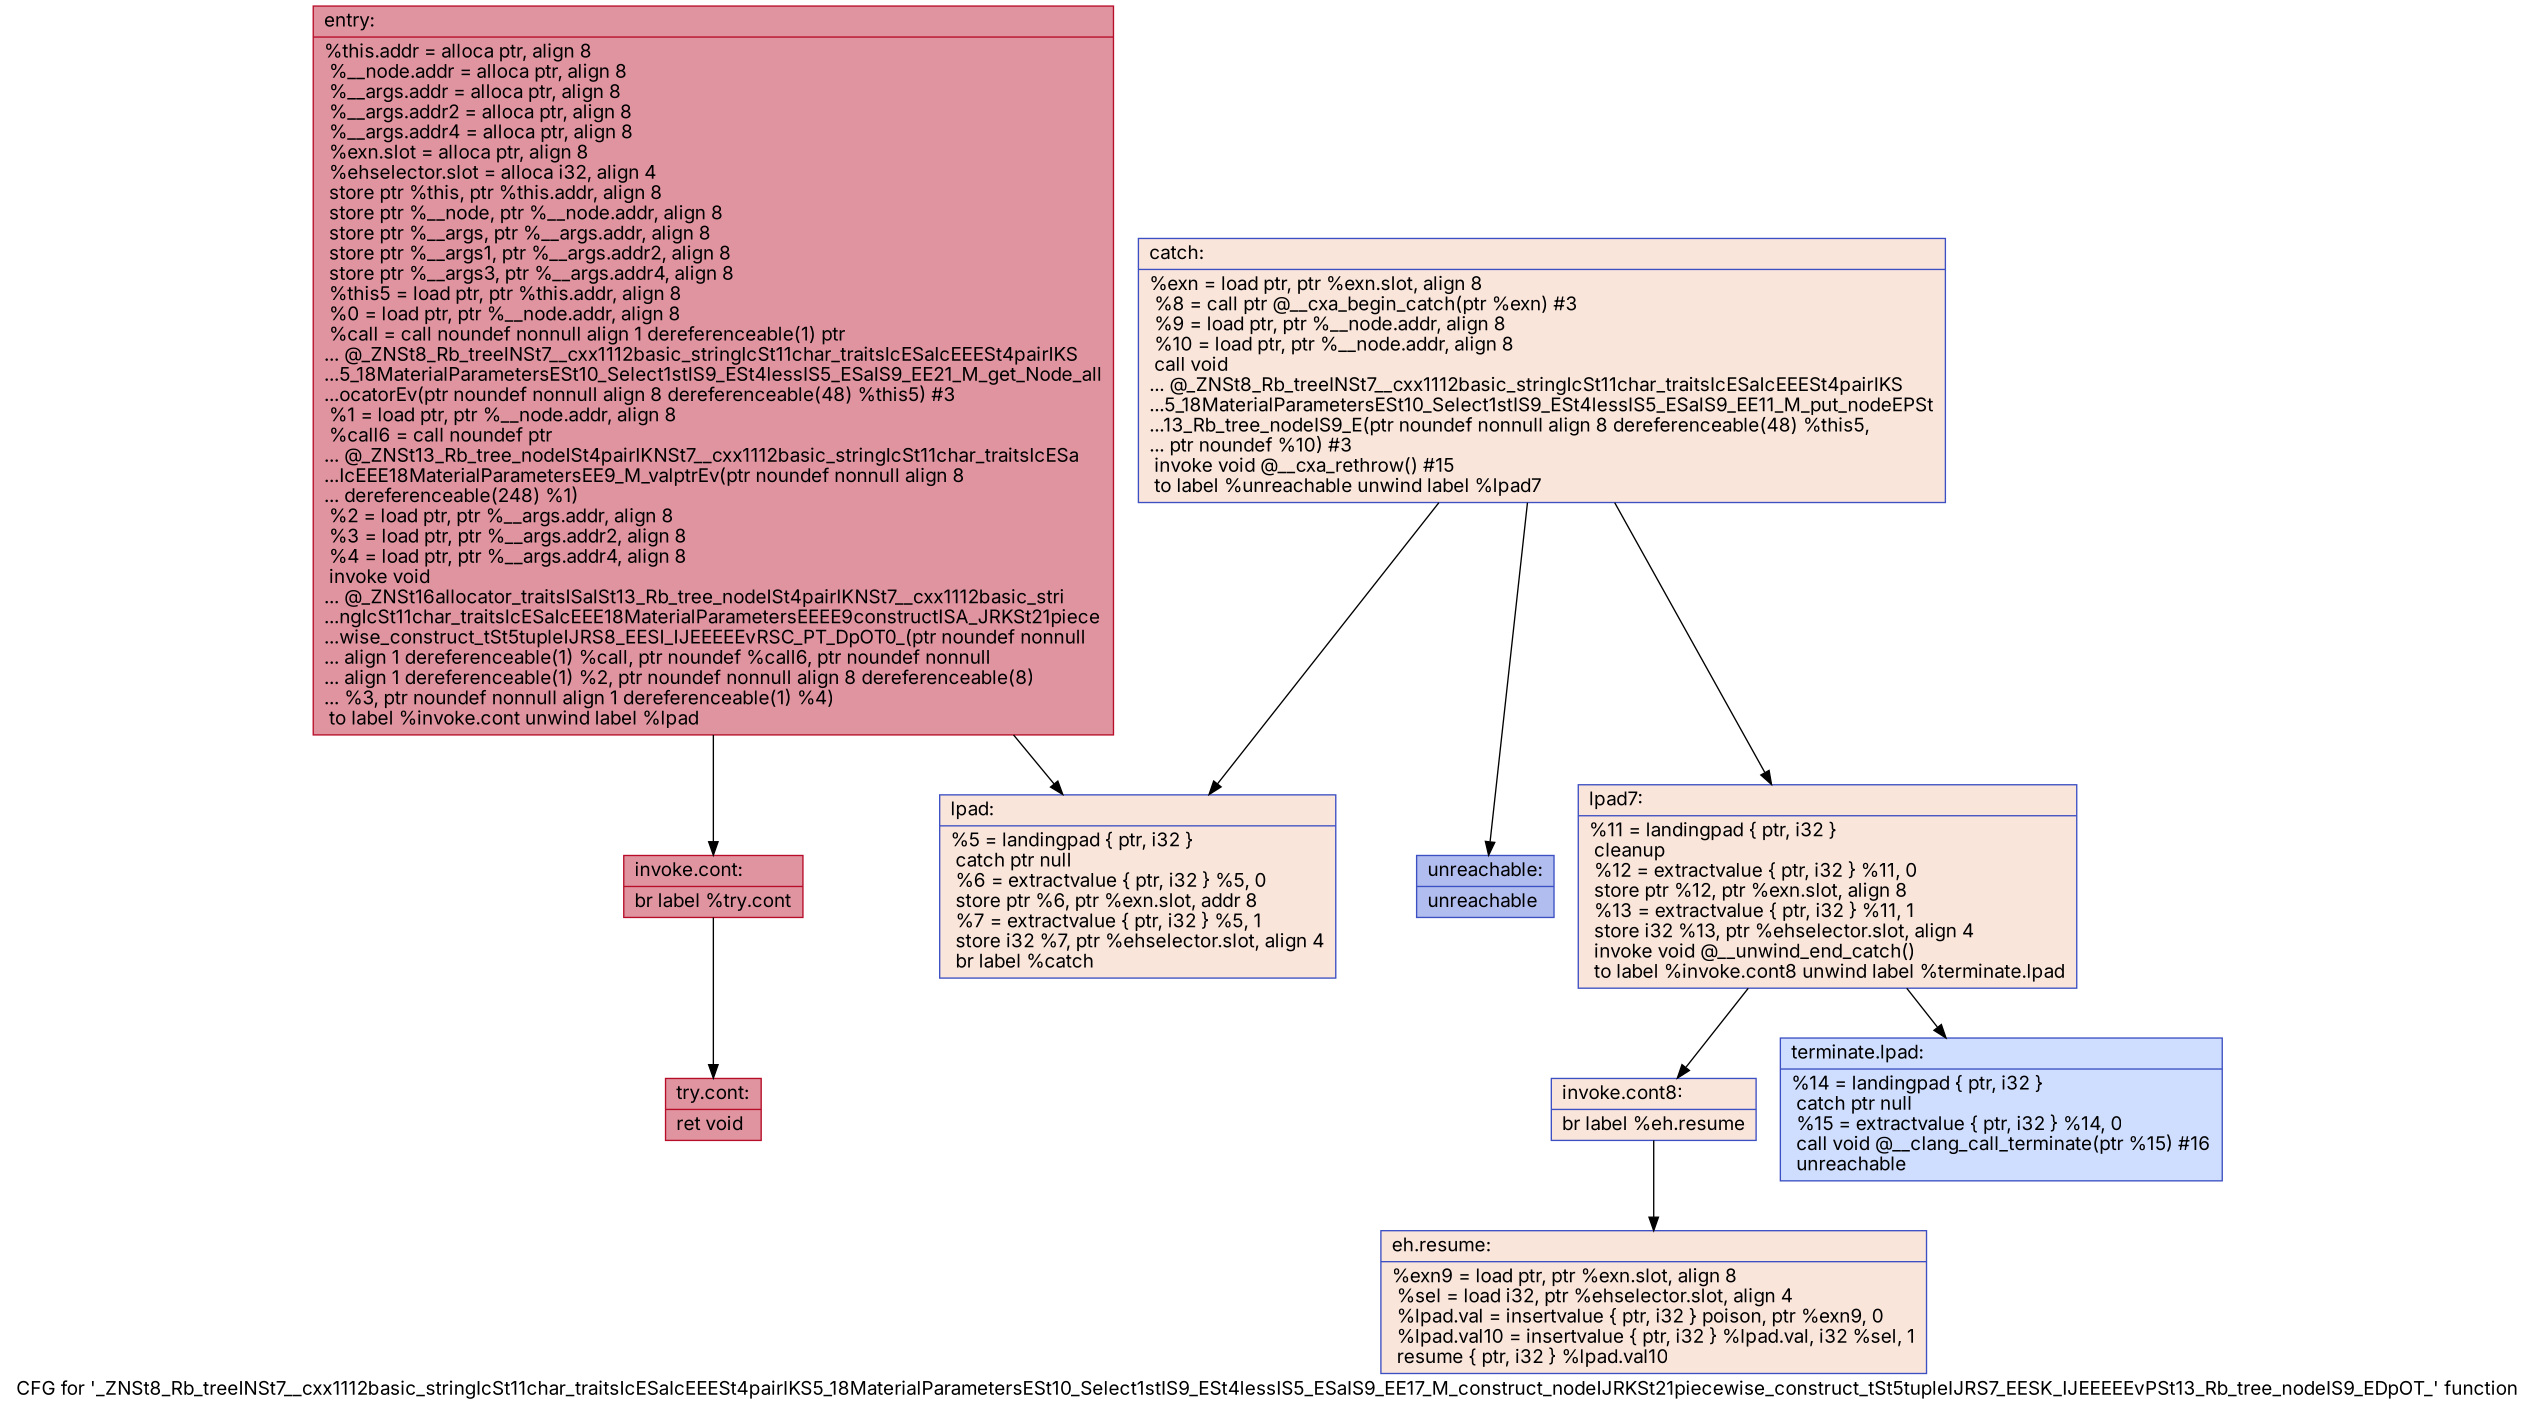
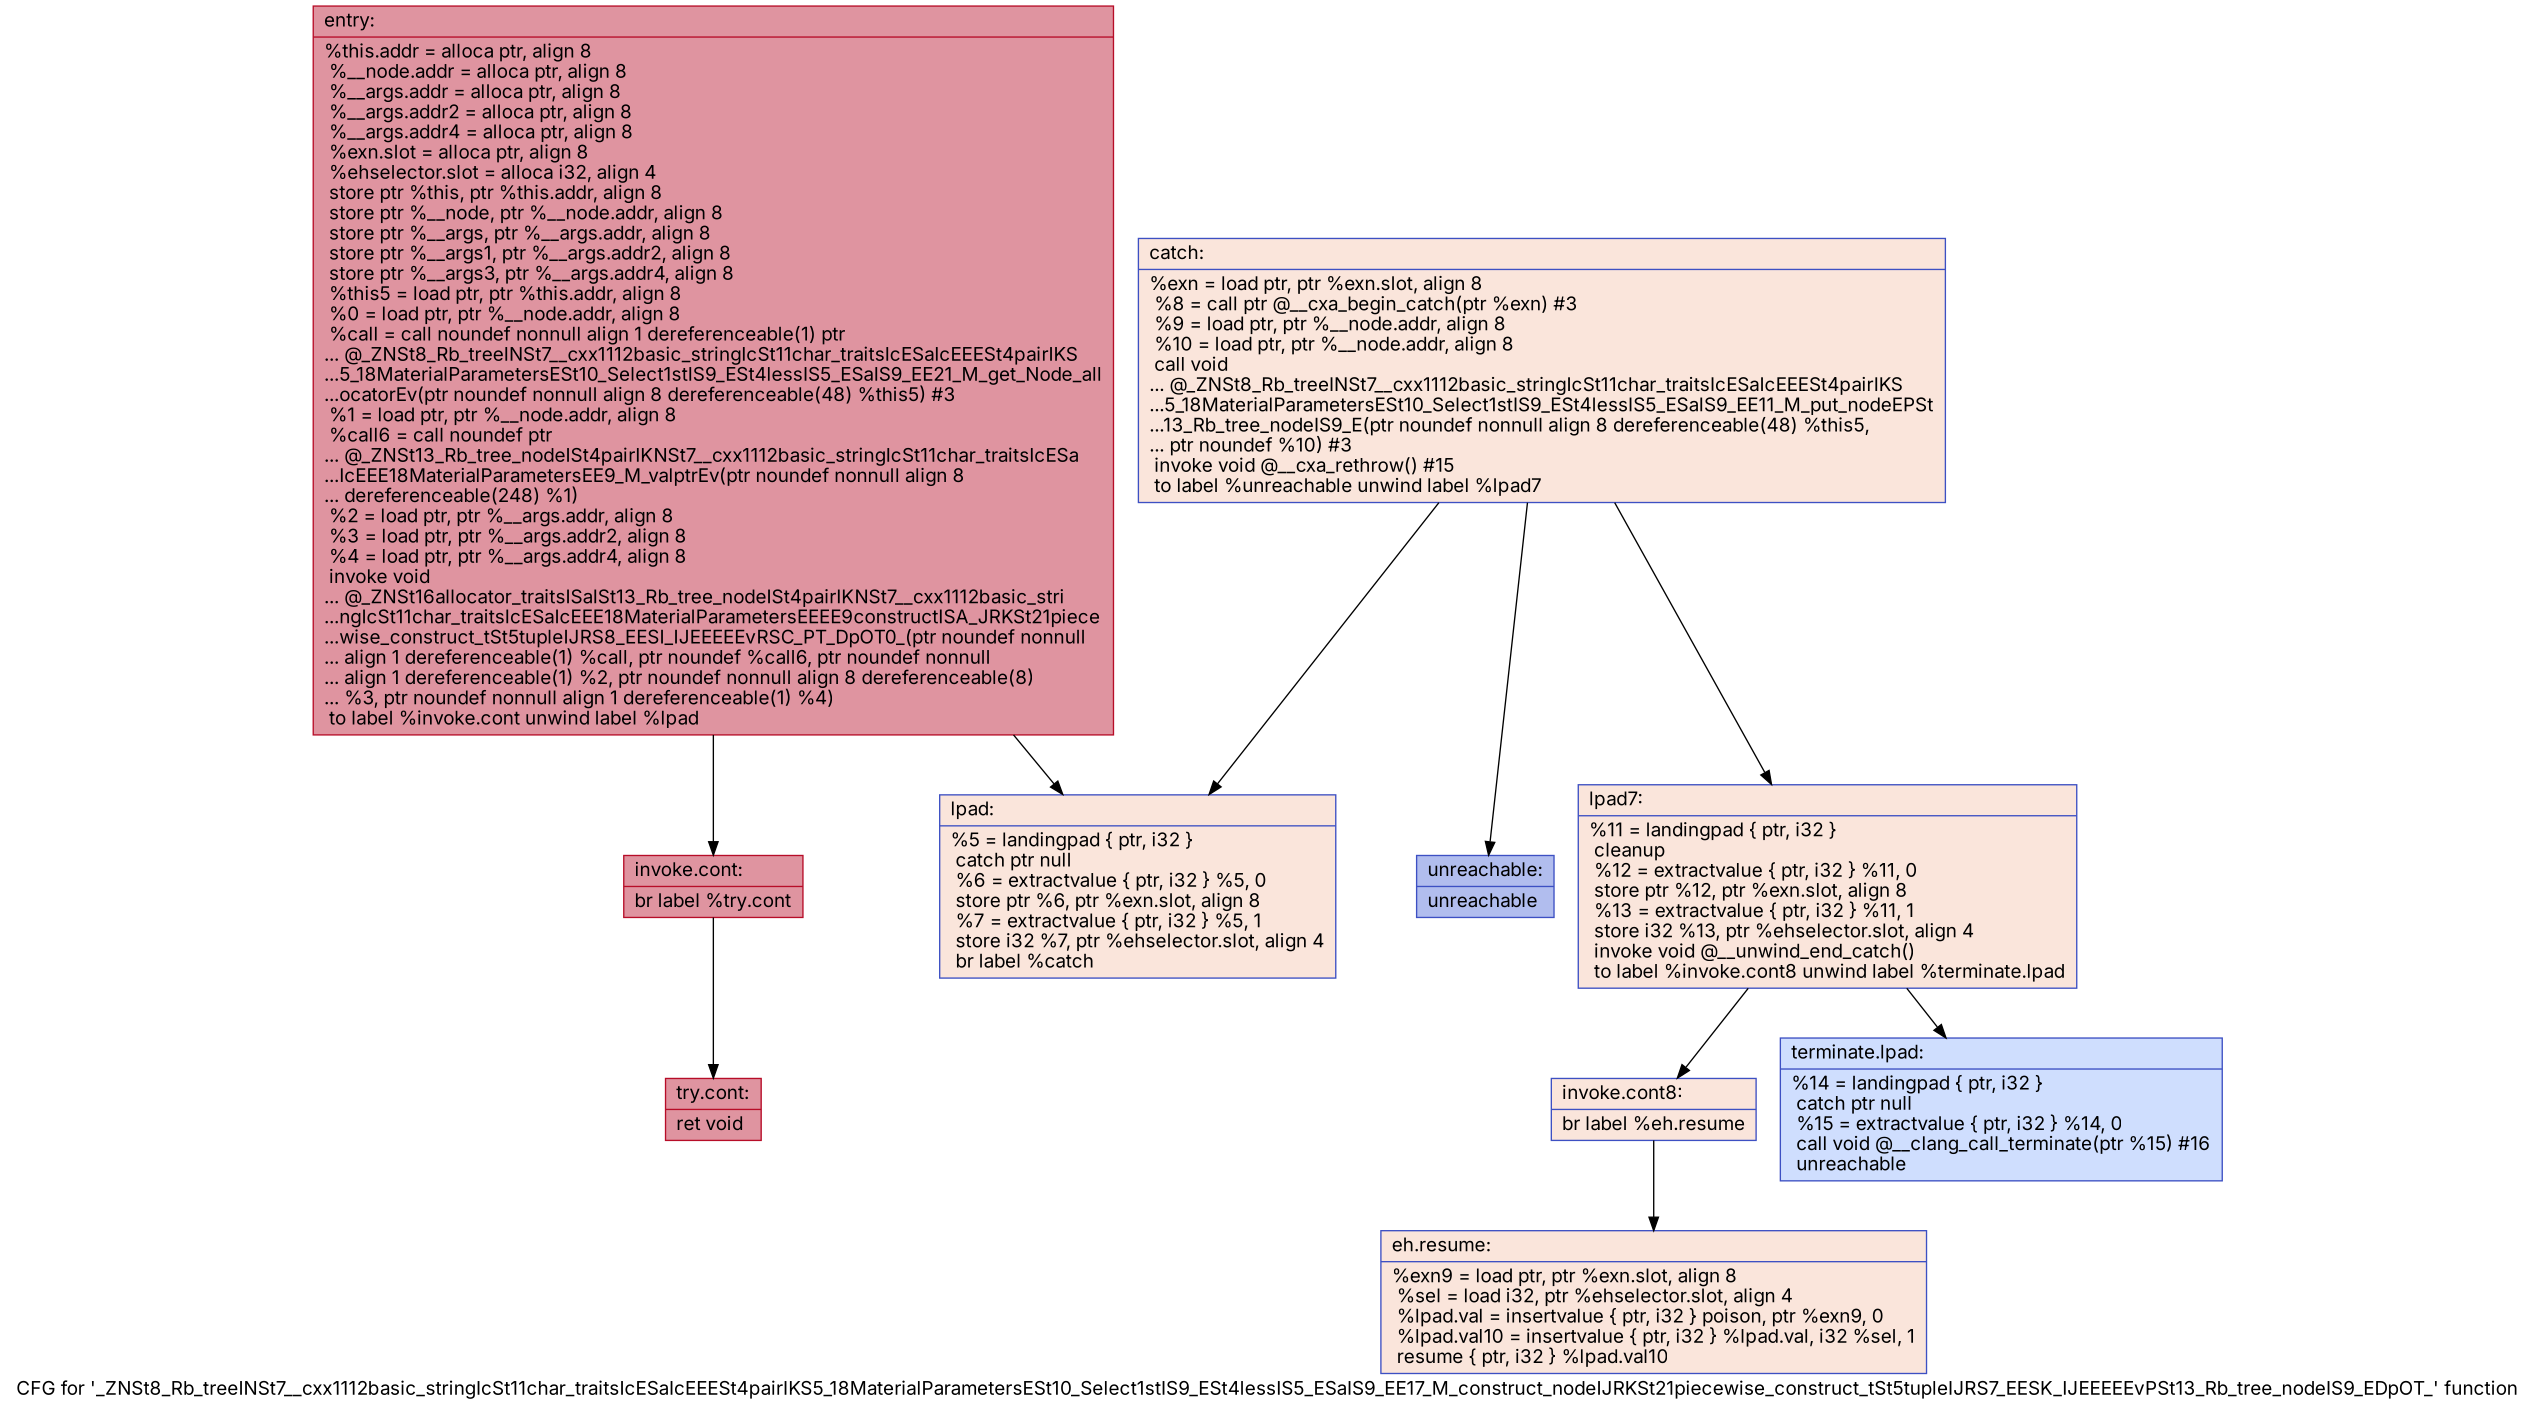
node "lpad:": text "store ptr %6, ptr %exn.slot, addr 8" -> "store ptr %6, ptr %exn.slot, align 8"
